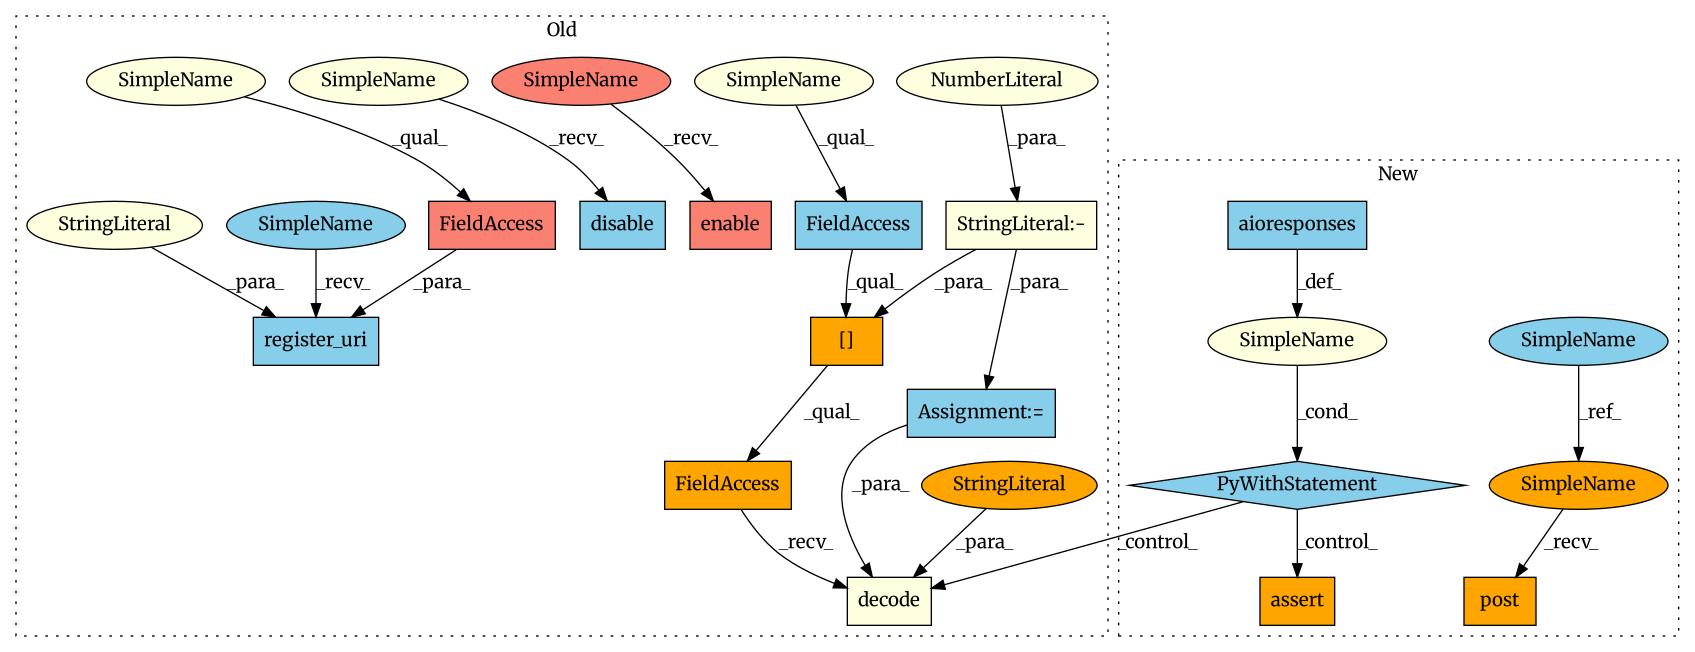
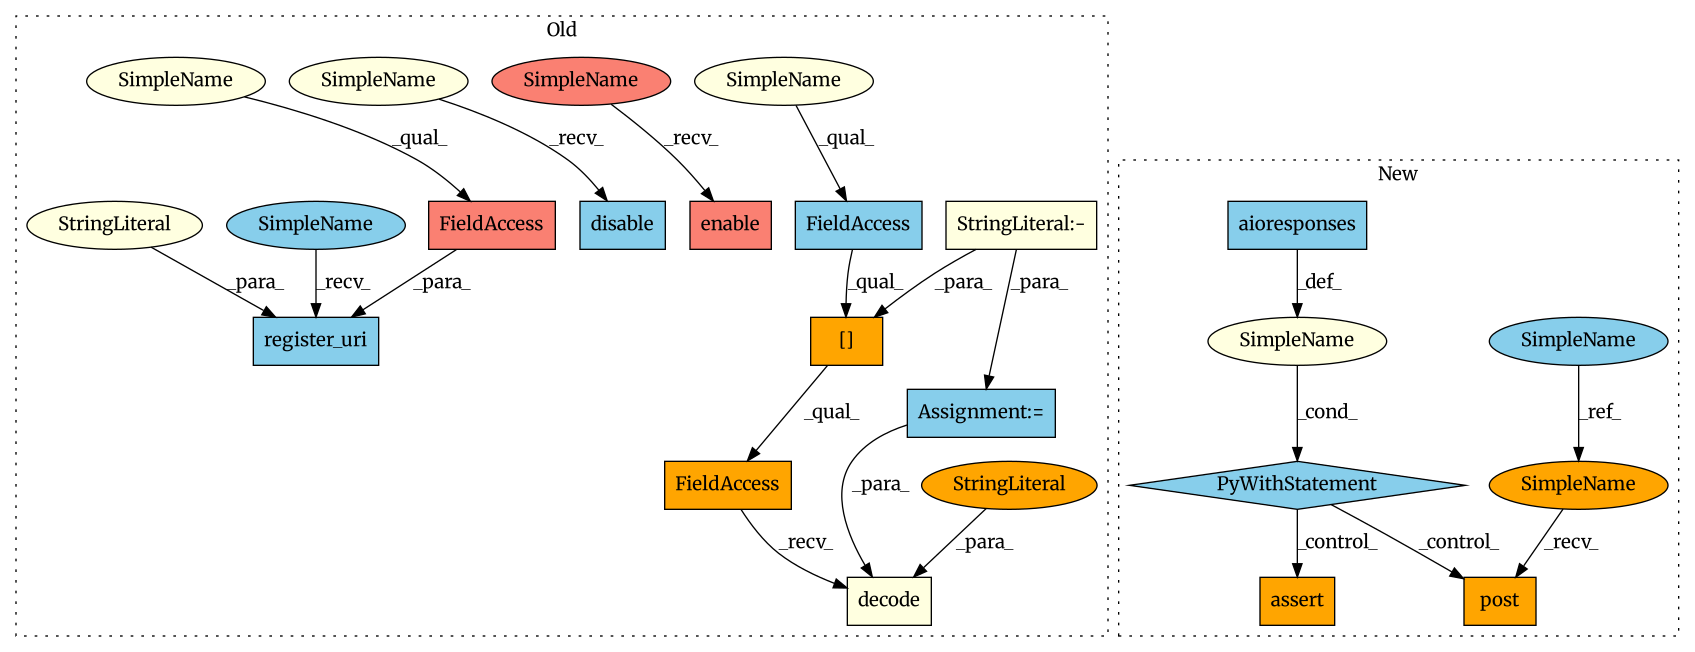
node "NumberLiteral": removed
edge "PyWithStatement" -> "decode": now "PyWithStatement" -> "post"
